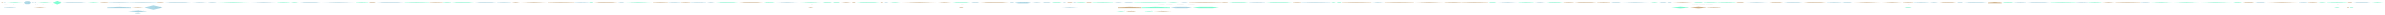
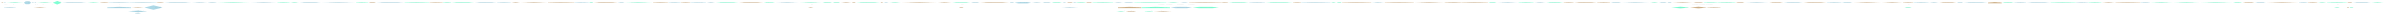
node "Nancy.Tests.Unit.Responses.GenericFileResponseFixture": fillcolor aquamarine -> tan
